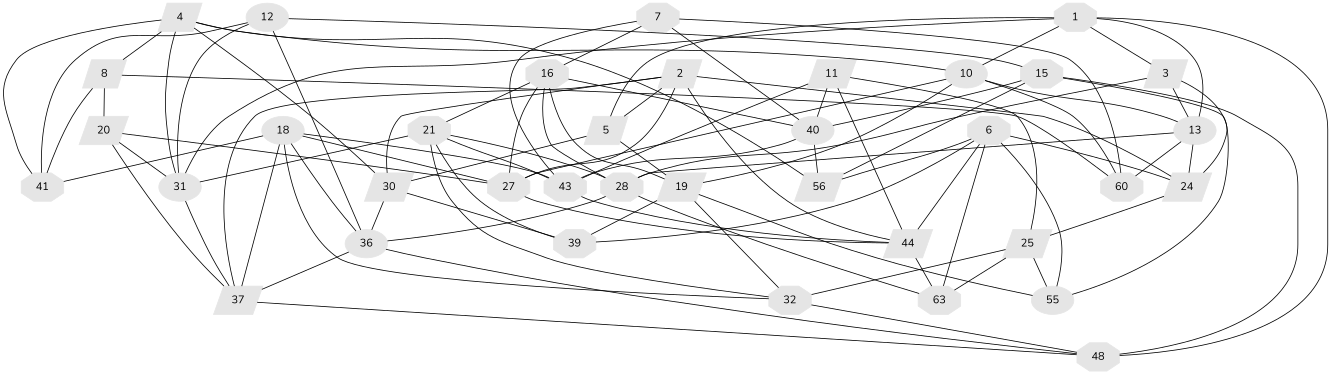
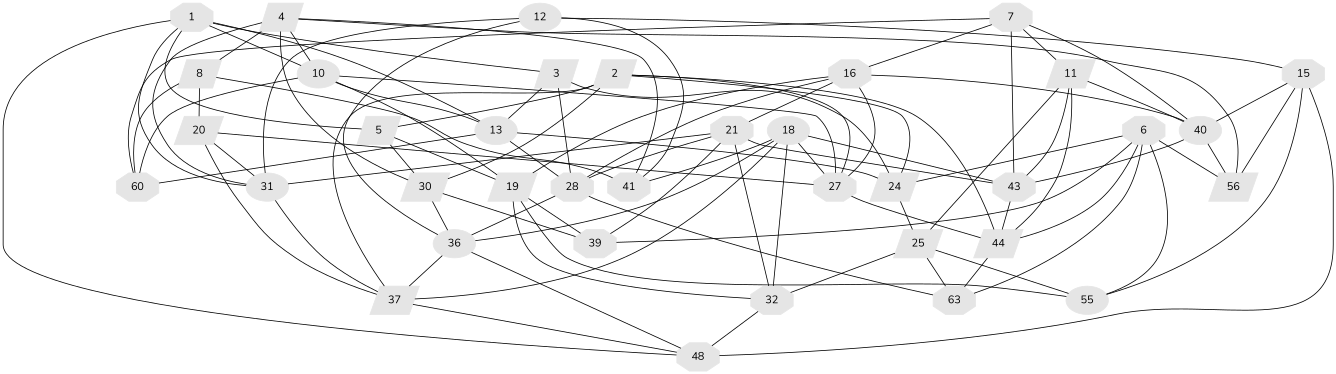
edge "7" -- "11": added
